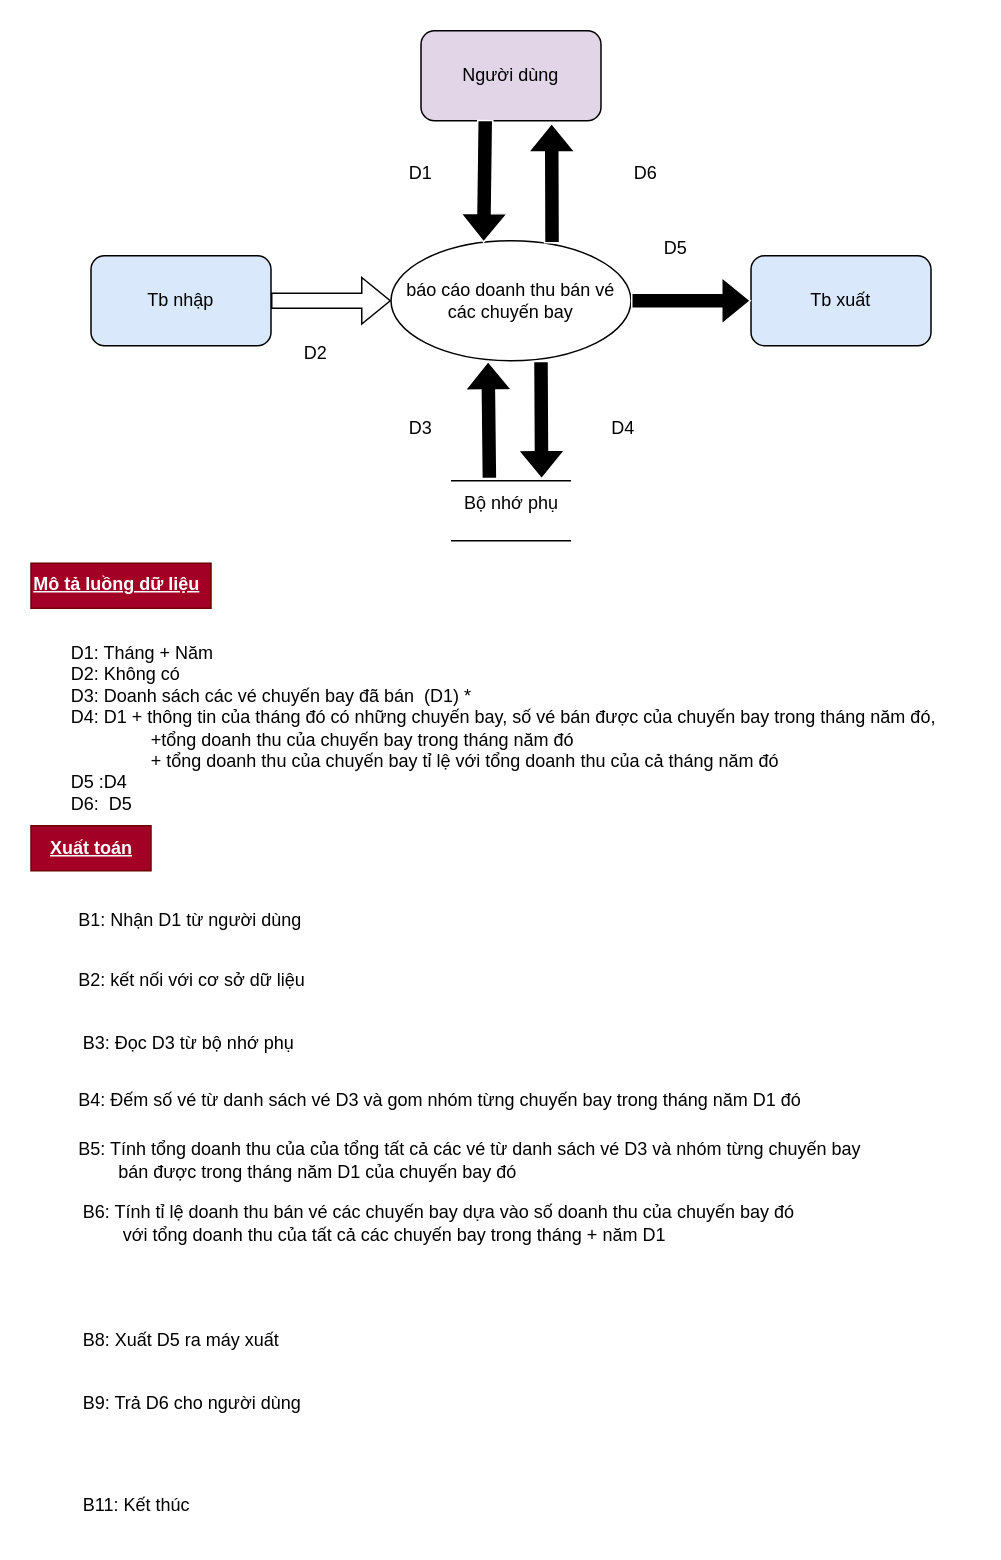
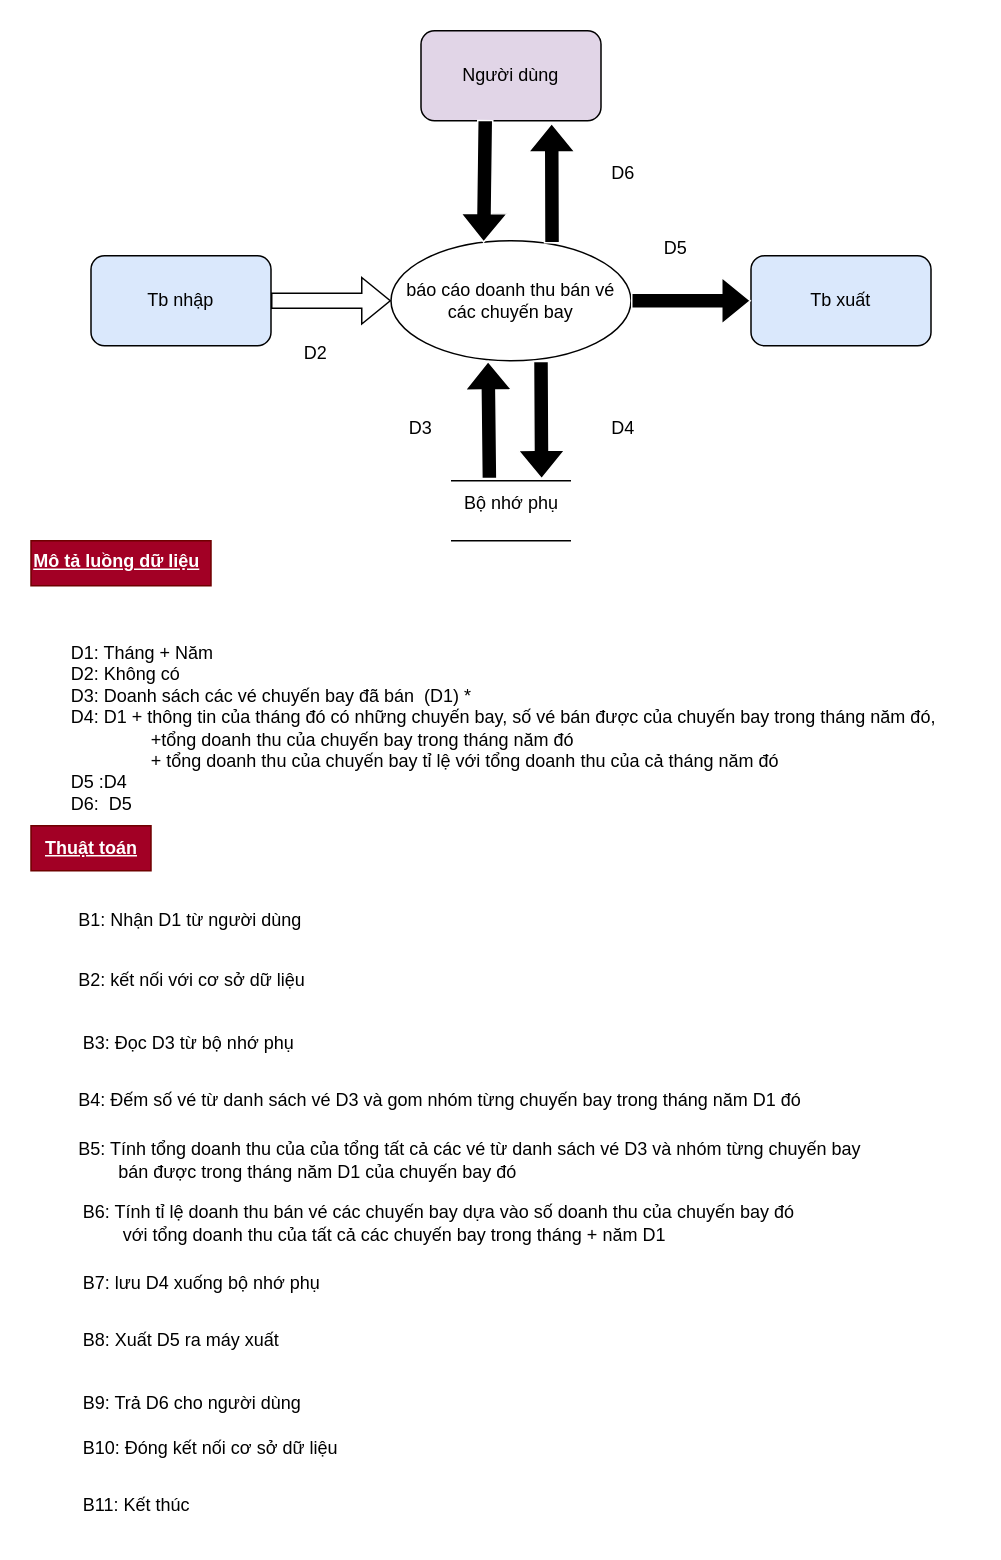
node "D1": removed
node "D6": moved (646, 173) -> (623, 173)
node "Mô tả luồng dữ liệu": moved (121, 586) -> (121, 563)
node "Xuất toán": label "Xuất toán" -> "Thuật toán"
node "B7: lưu D4 xuống bộ nhớ phụ": added
node "B10: Đóng kết nối cơ sở dữ liệu": added
